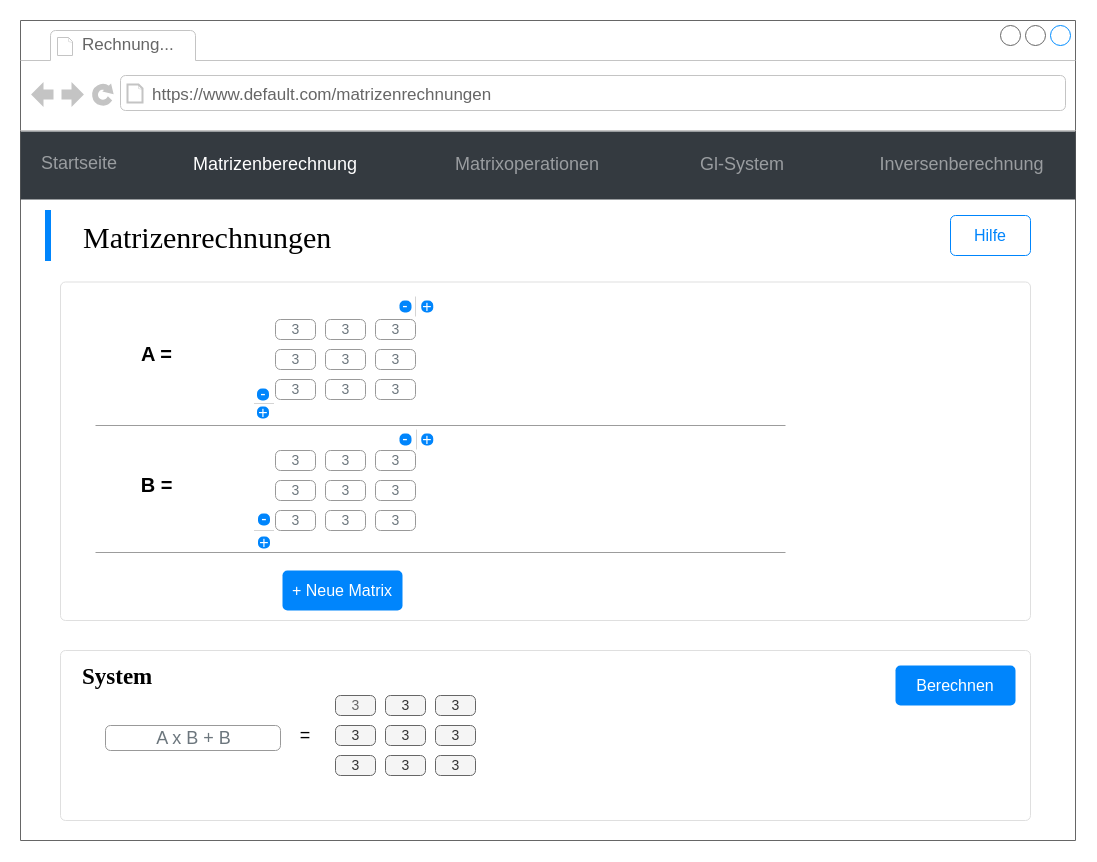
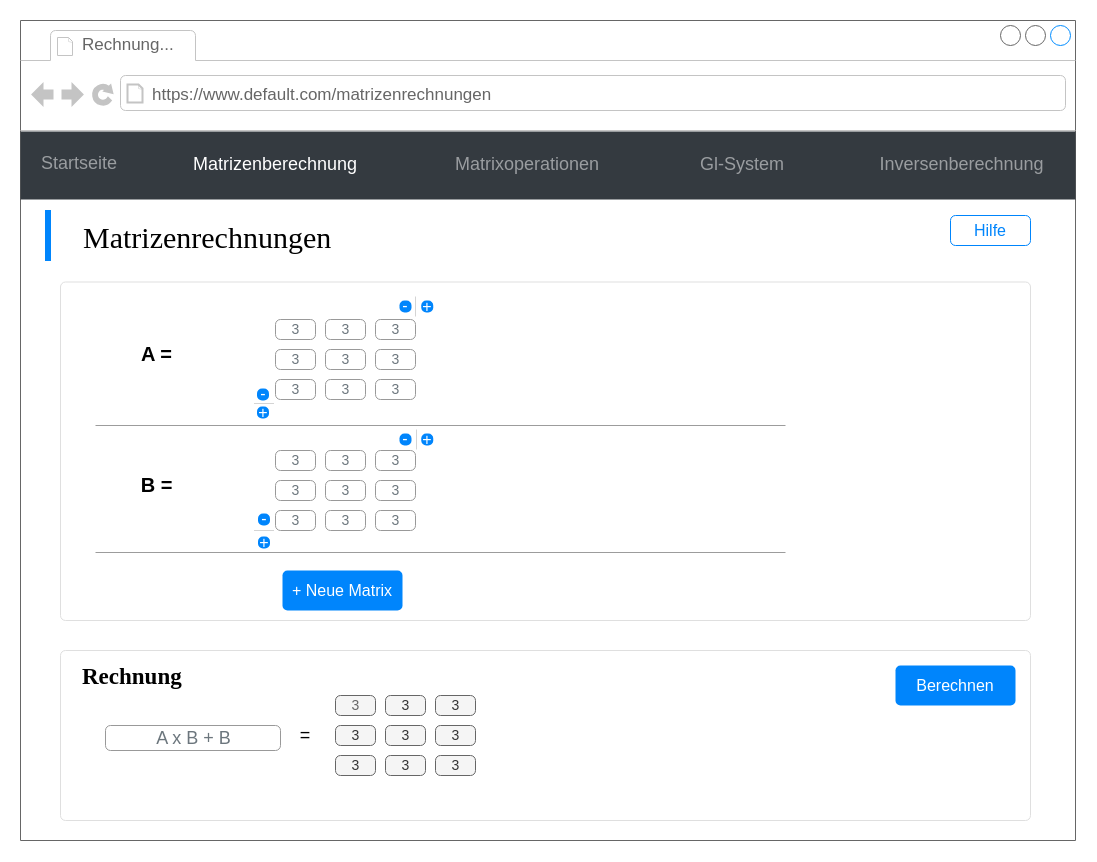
node "Hilfe": size 80x40 -> 80x30
node "System": label "System" -> "Rechnung"
